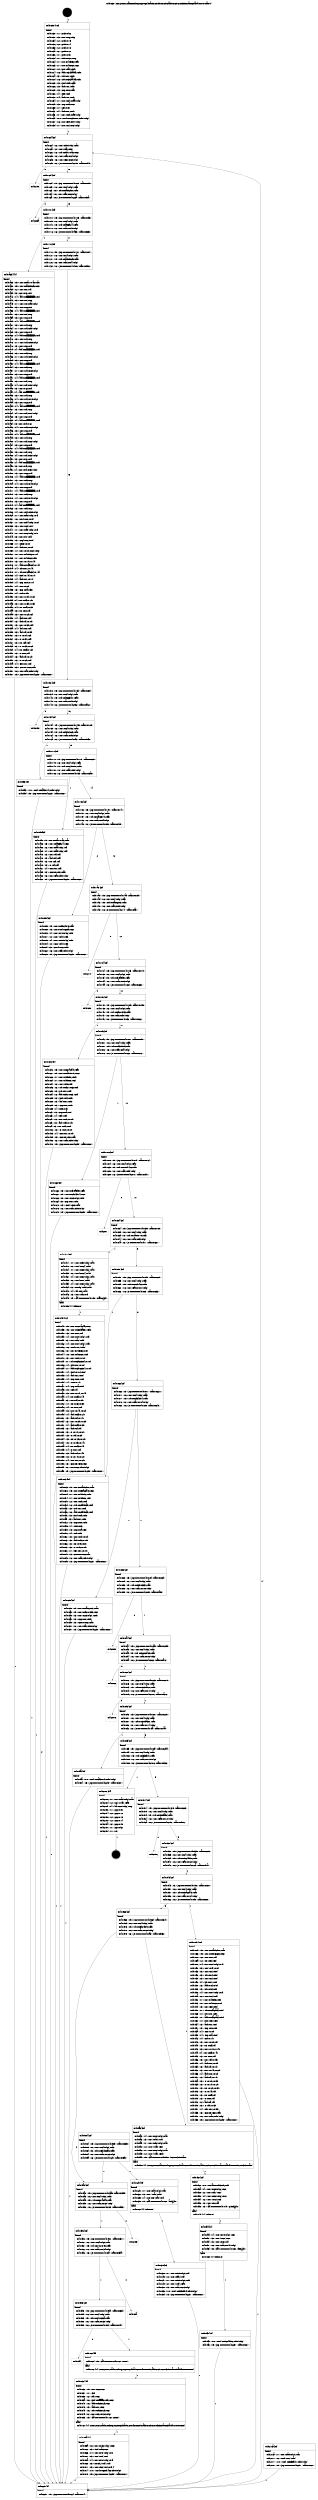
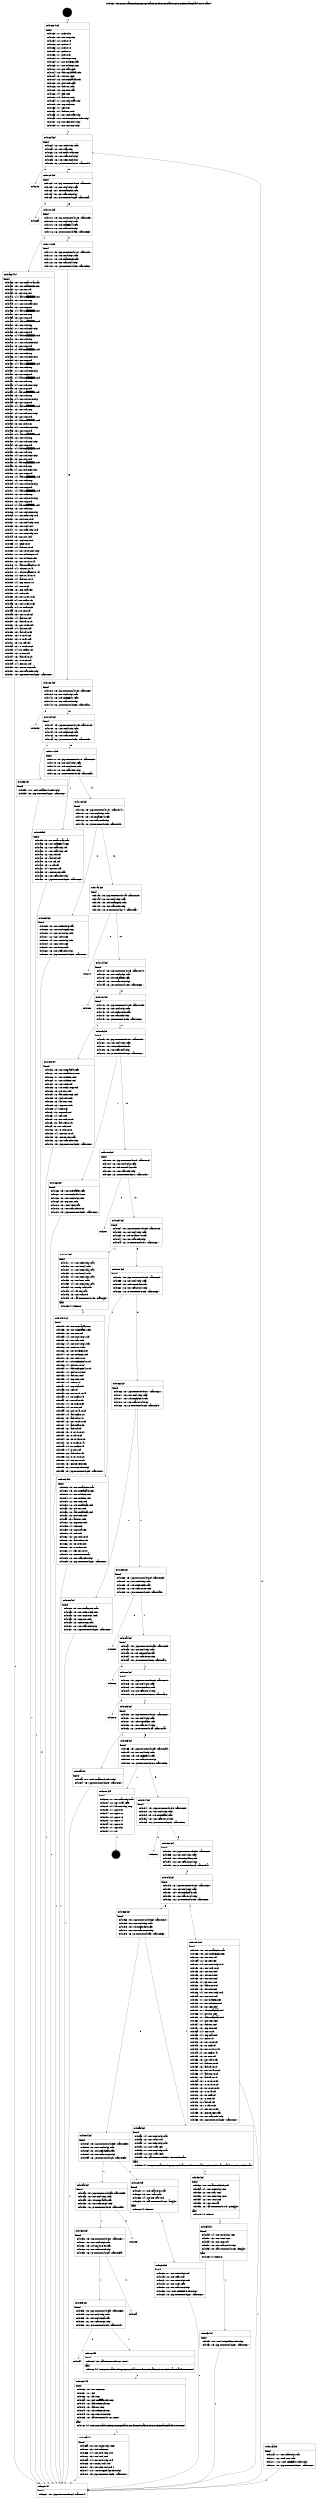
edge "0x401d17 [55]" -> "0x401d4e [172]": reversed
edge "0x401968 [28]" -> "0x4019a0 [28]": now "0x401968 [28]" -> "0x401984 [28]"
